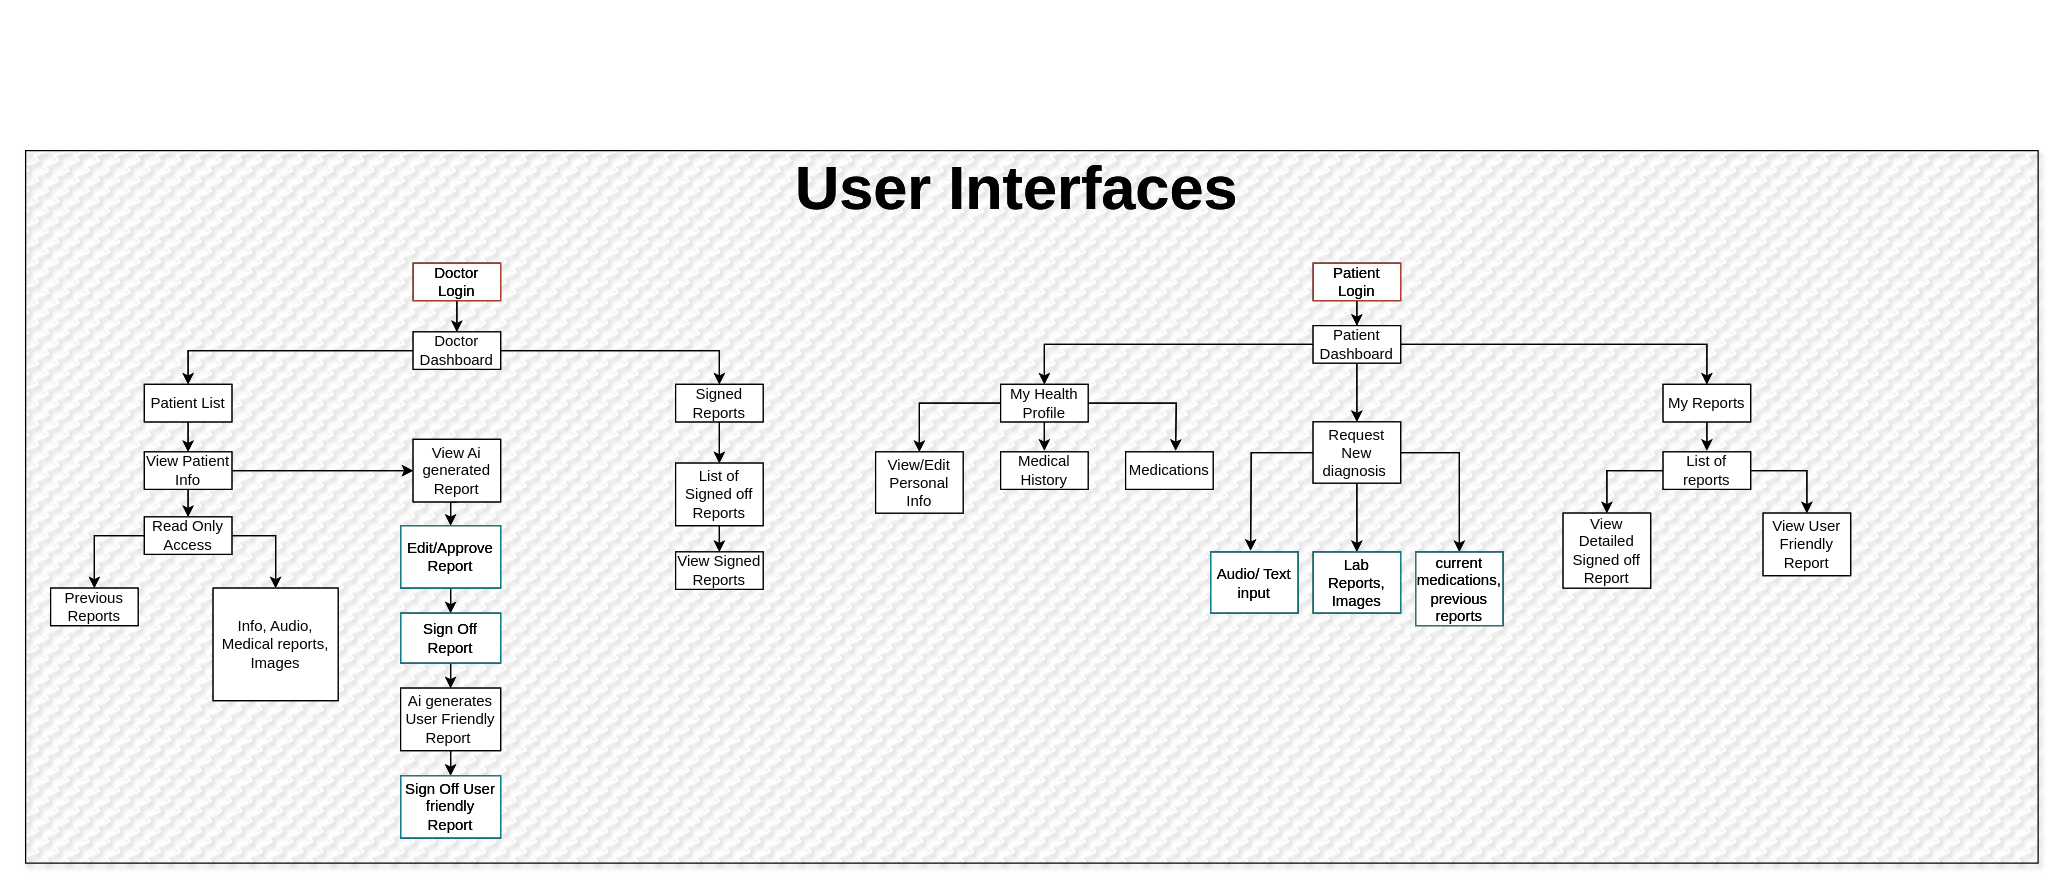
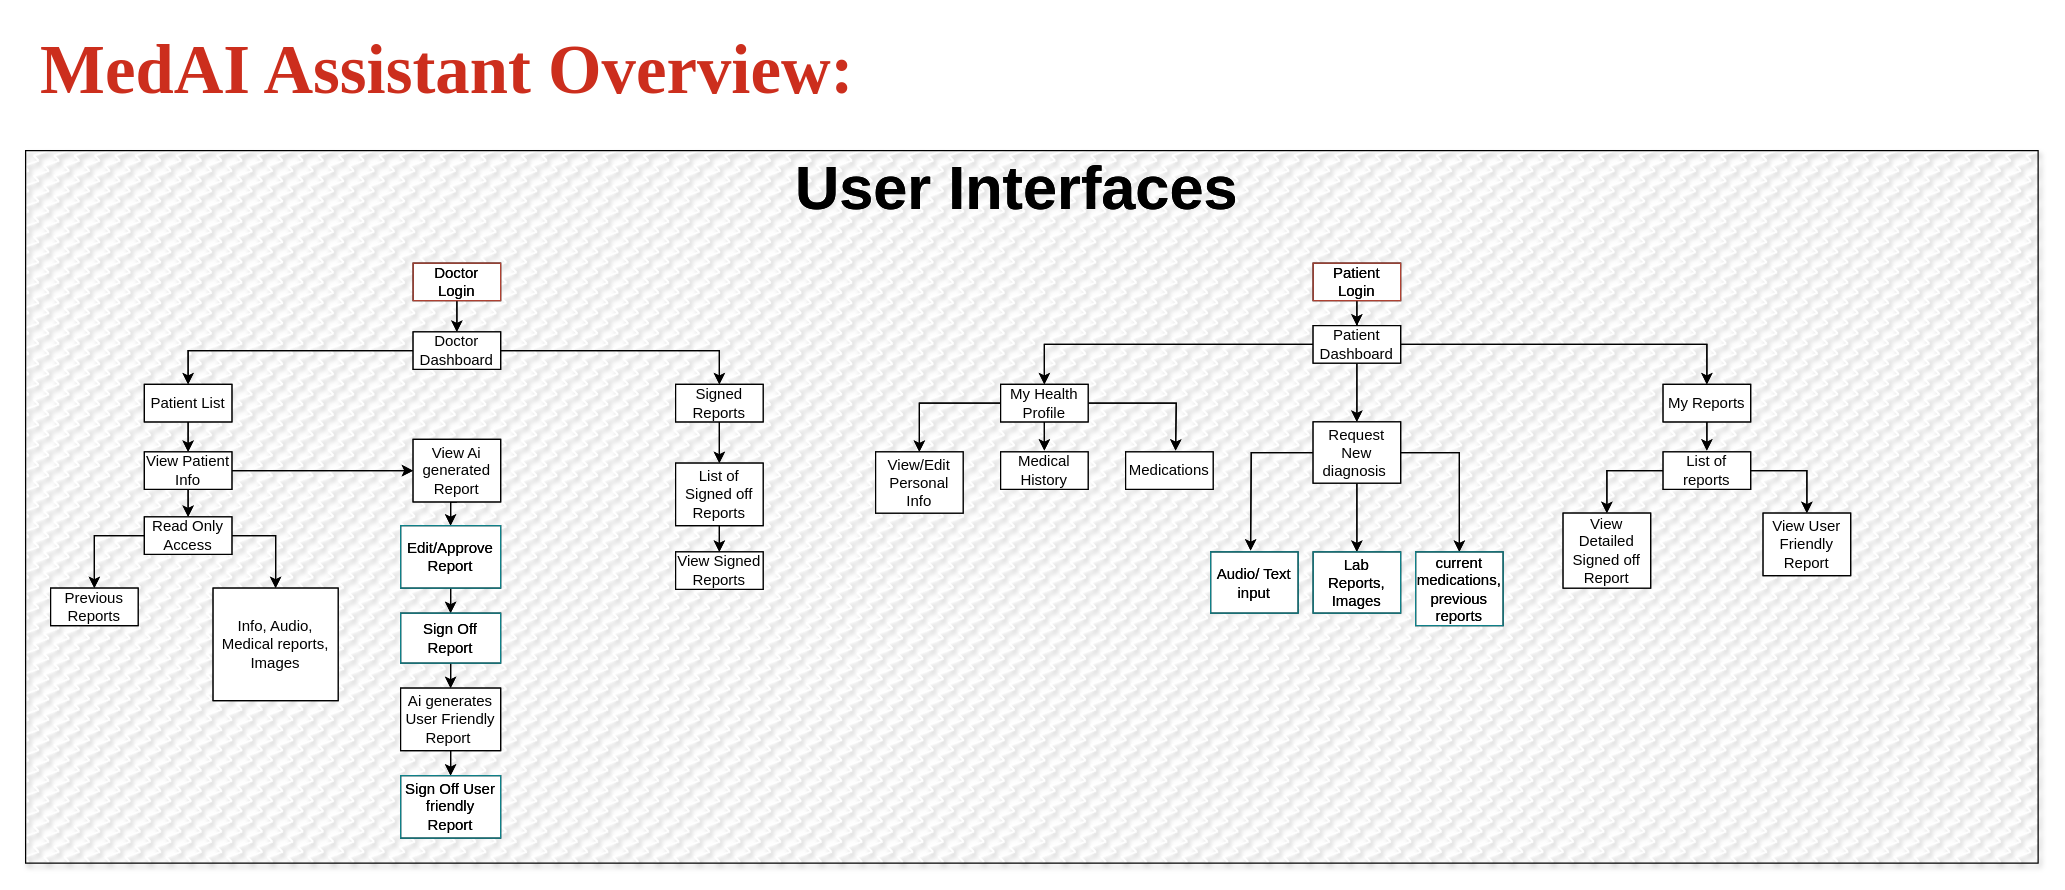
node "MedAI Assistant Overview:": added
